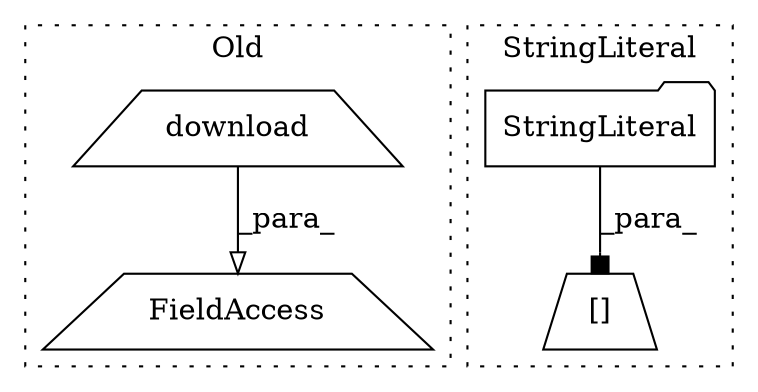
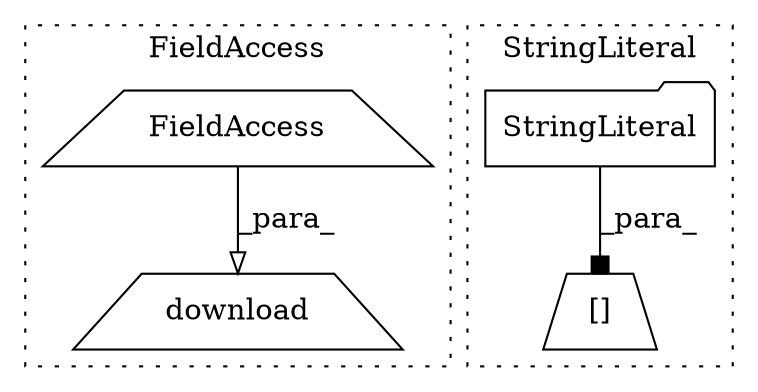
cluster "Old": label "Old" -> "FieldAccess"
edge "download" -> "FieldAccess": reversed
